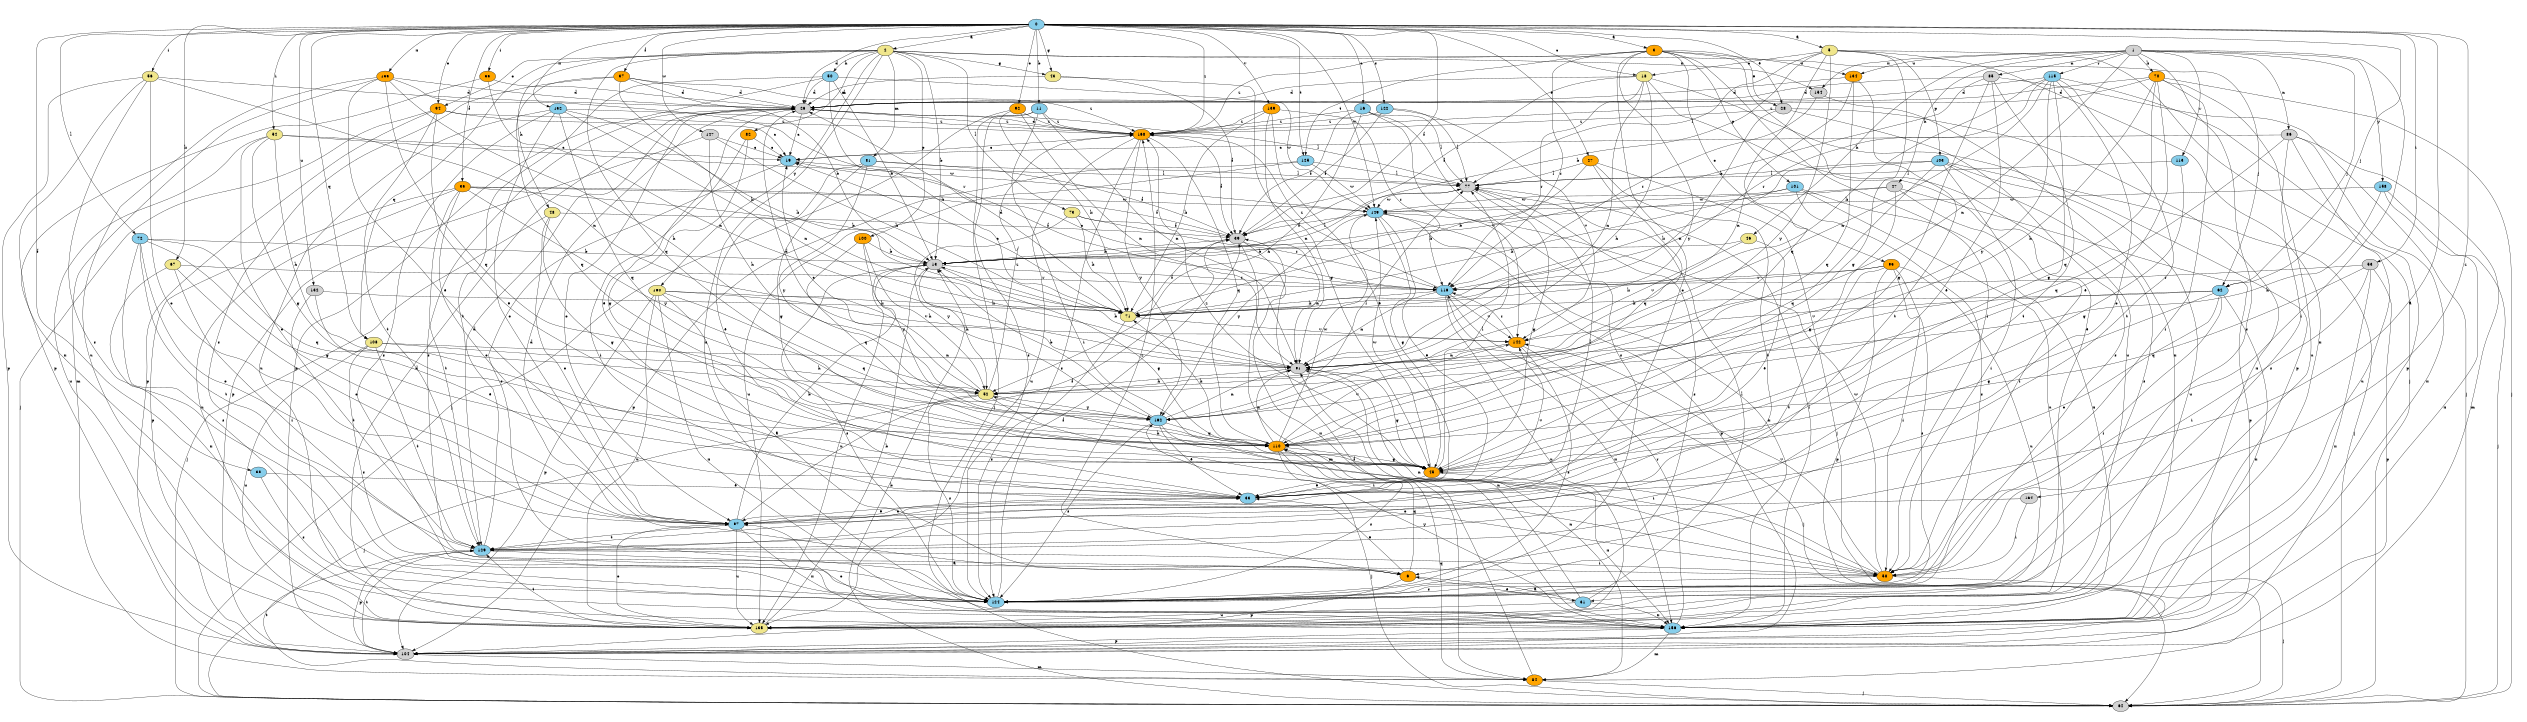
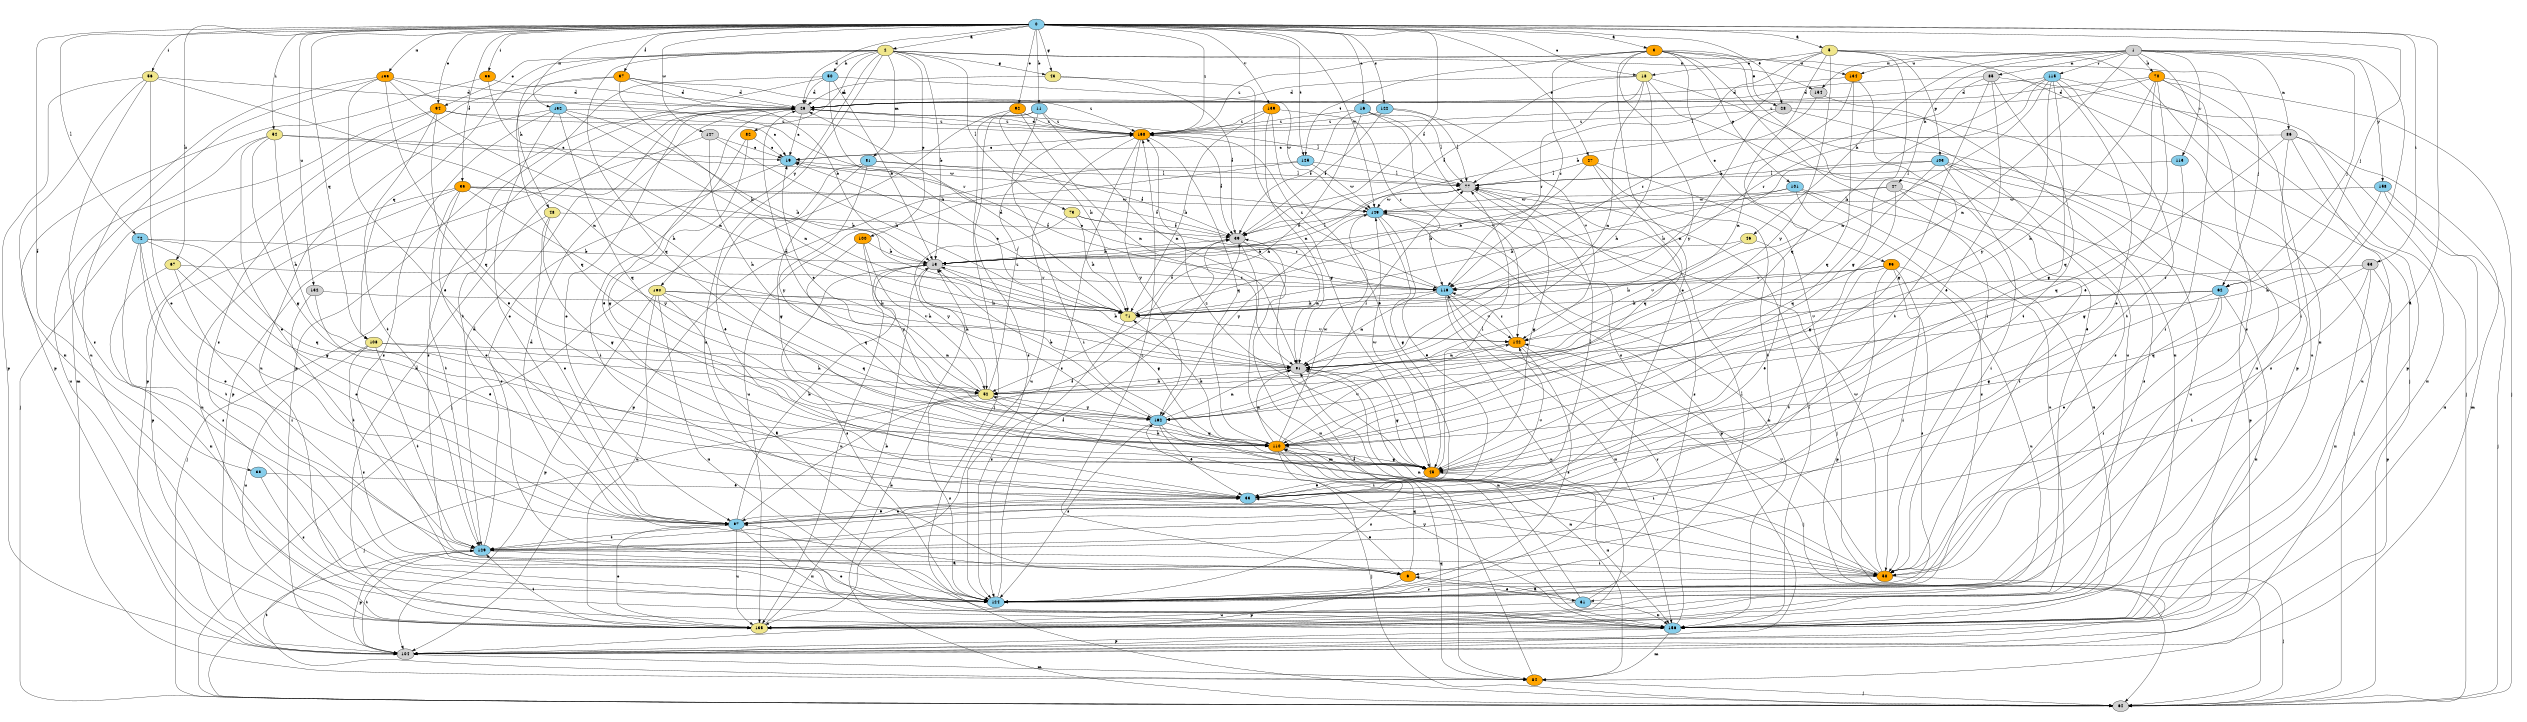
node "164": removed
